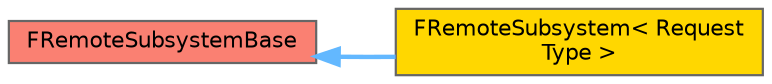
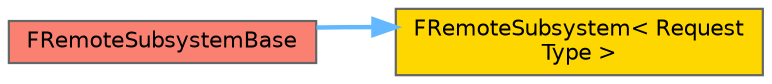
edge "FRemoteSubsystem< Request Type >" -> "FRemoteSubsystemBase": reversed
